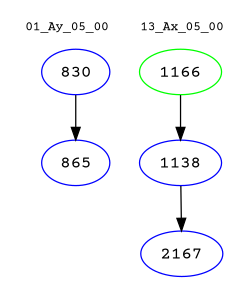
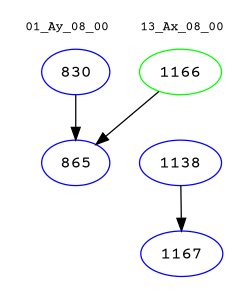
cluster "01_Ay_05_00": label "01_Ay_05_00" -> "01_Ay_08_00"
cluster "13_Ax_05_00": label "13_Ax_05_00" -> "13_Ax_08_00"
edge "1166" -> "1138": now "1166" -> "865"
node "2167": label "2167" -> "1167"
